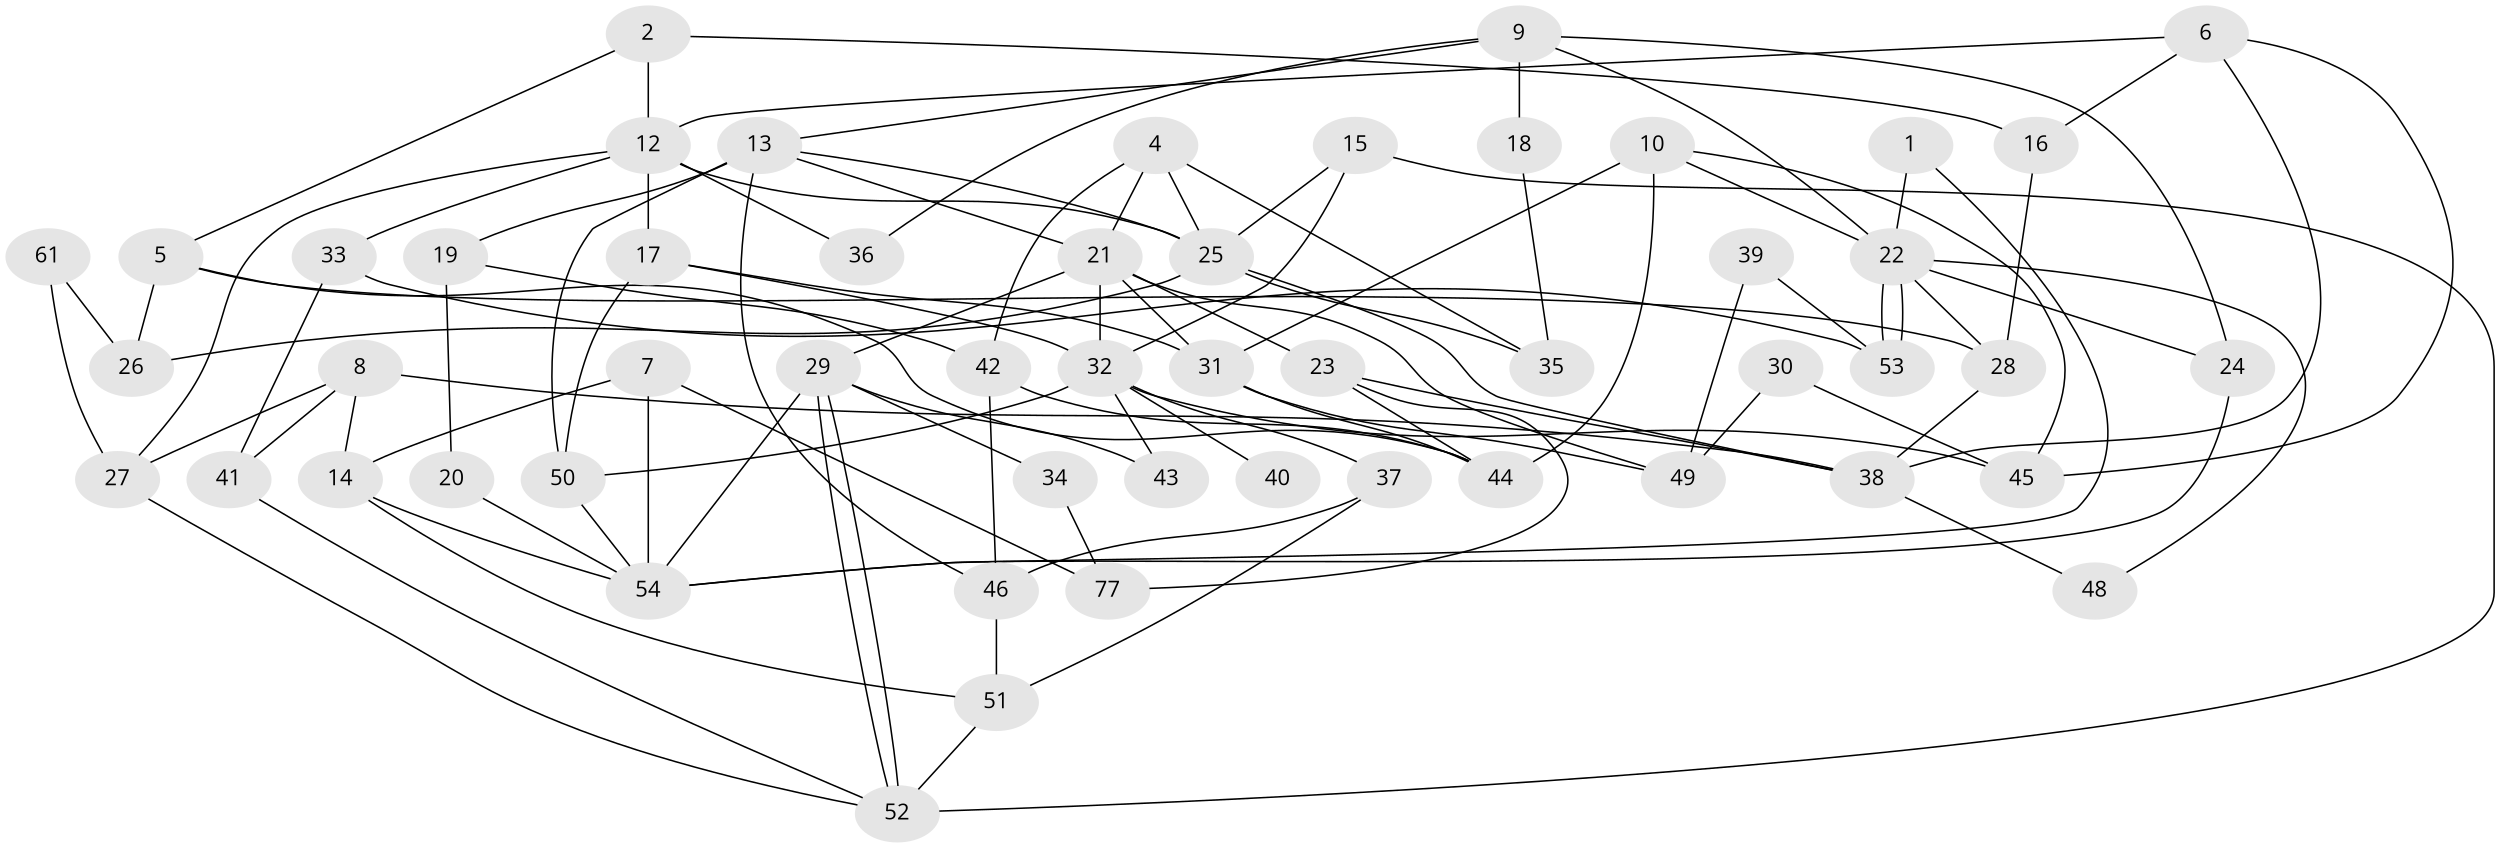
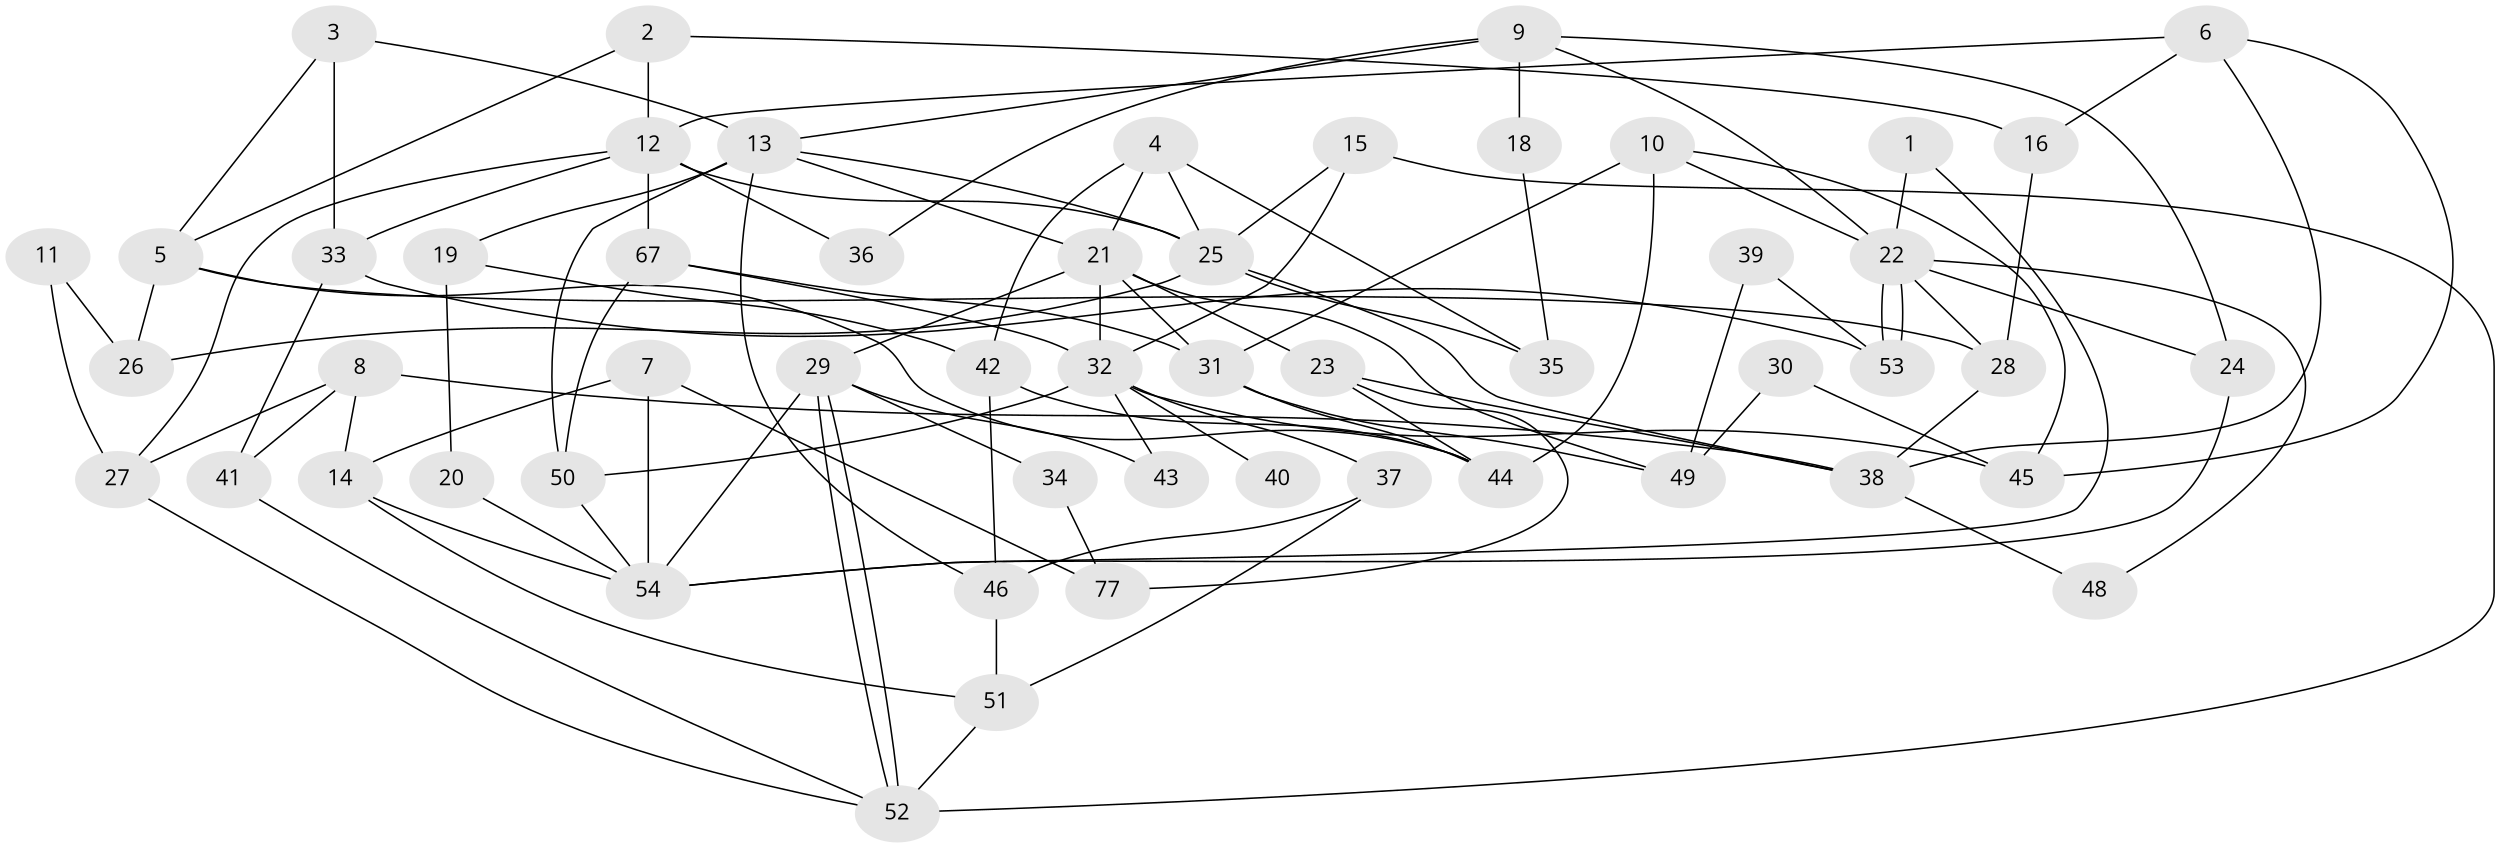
node "3": added
node "61": label "61" -> "11"
node "17": label "17" -> "67"
